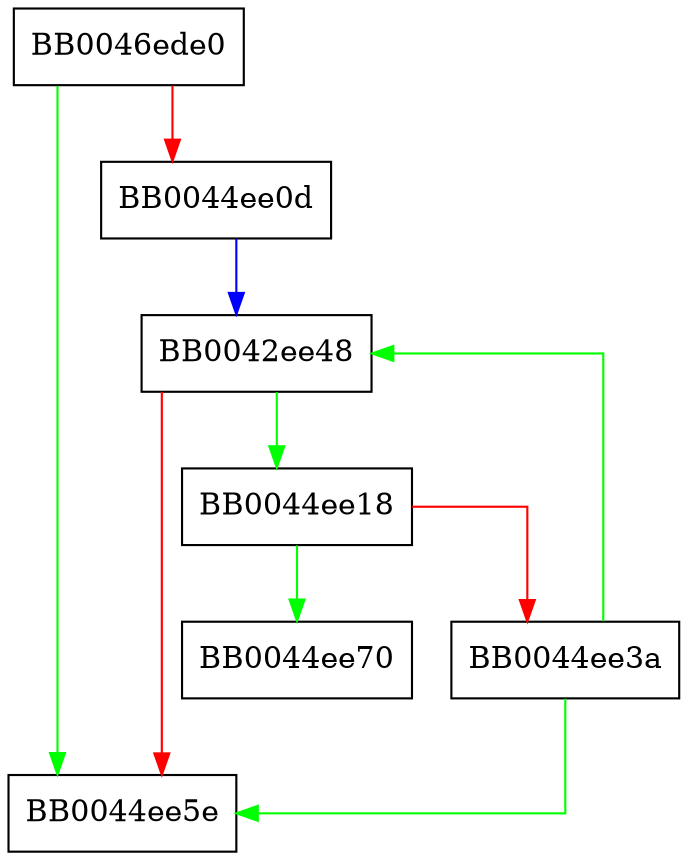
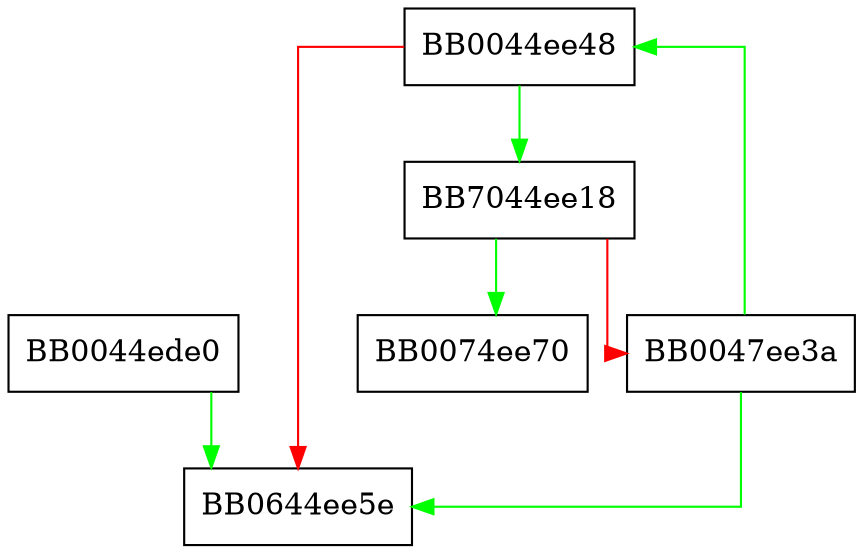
node "BB0046ede0": label "BB0046ede0" -> "BB0044ede0"
node "BB0044ee0d": removed
node "BB0042ee48": label "BB0042ee48" -> "BB0044ee48"
node "BB0044ee18": label "BB0044ee18" -> "BB7044ee18"
node "BB0044ee70": label "BB0044ee70" -> "BB0074ee70"
node "BB0044ee3a": label "BB0044ee3a" -> "BB0047ee3a"
node "BB0044ee5e": label "BB0044ee5e" -> "BB0644ee5e"
